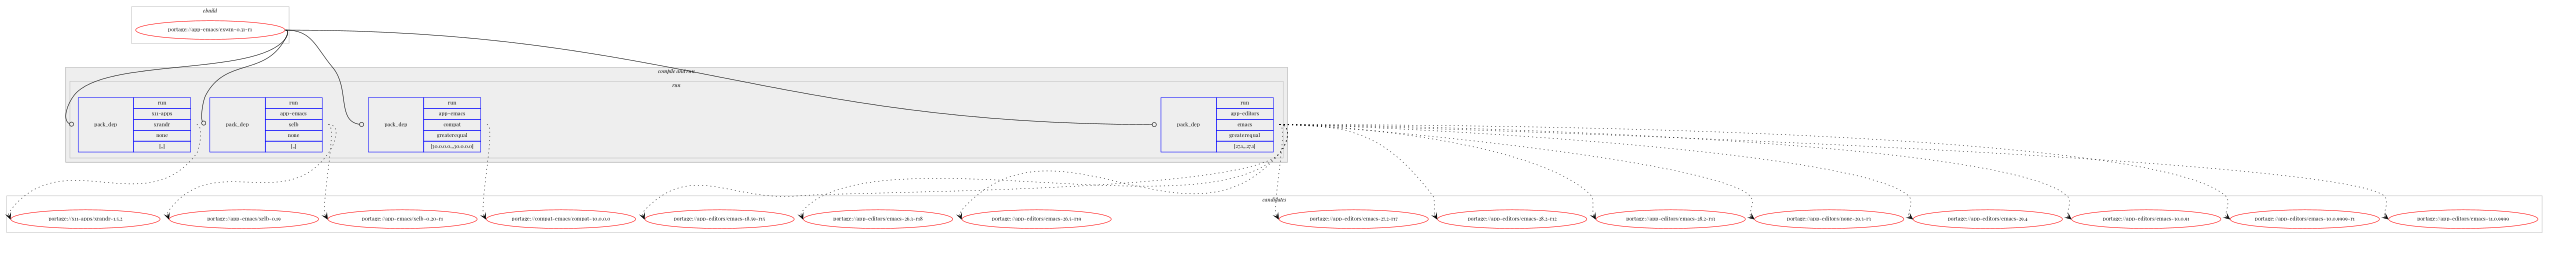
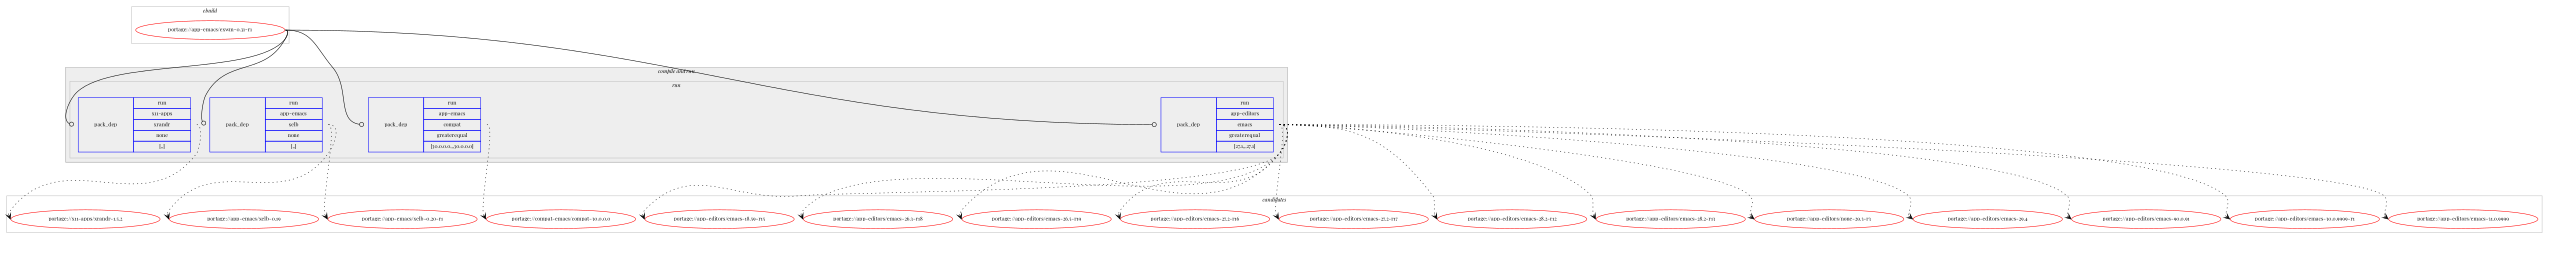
node "portage://app-editors/emacs-27.2-r16": added
node "portage://app-editors/emacs-30.0.91": label "portage://app-editors/emacs-30.0.91" -> "portage://app-editors/emacs-90.0.91"
